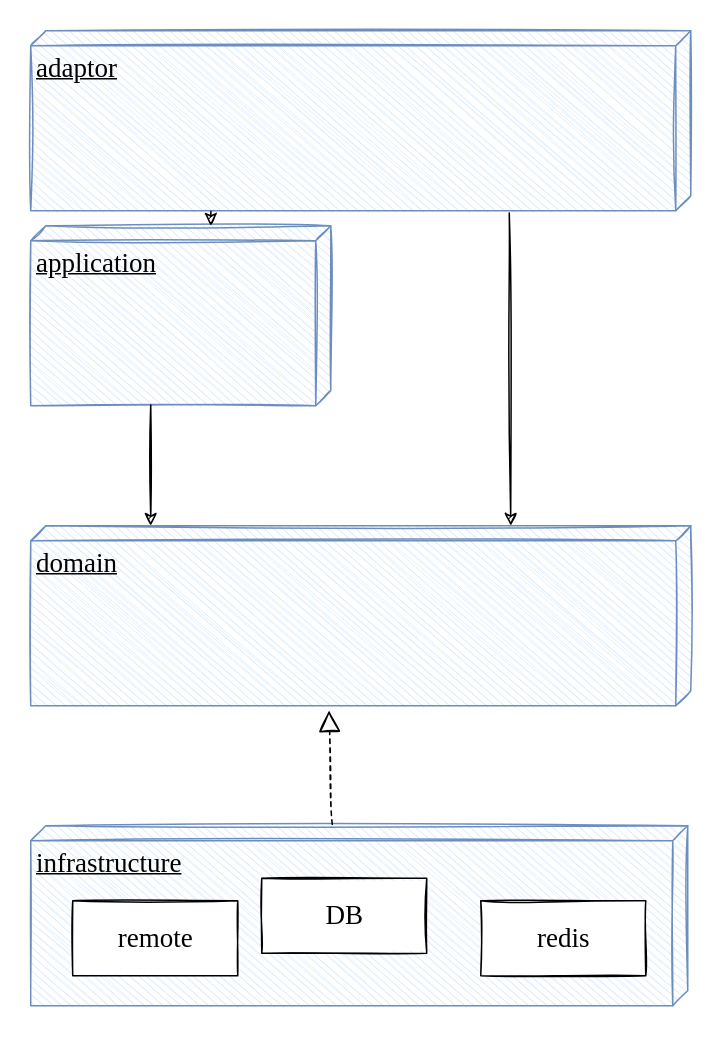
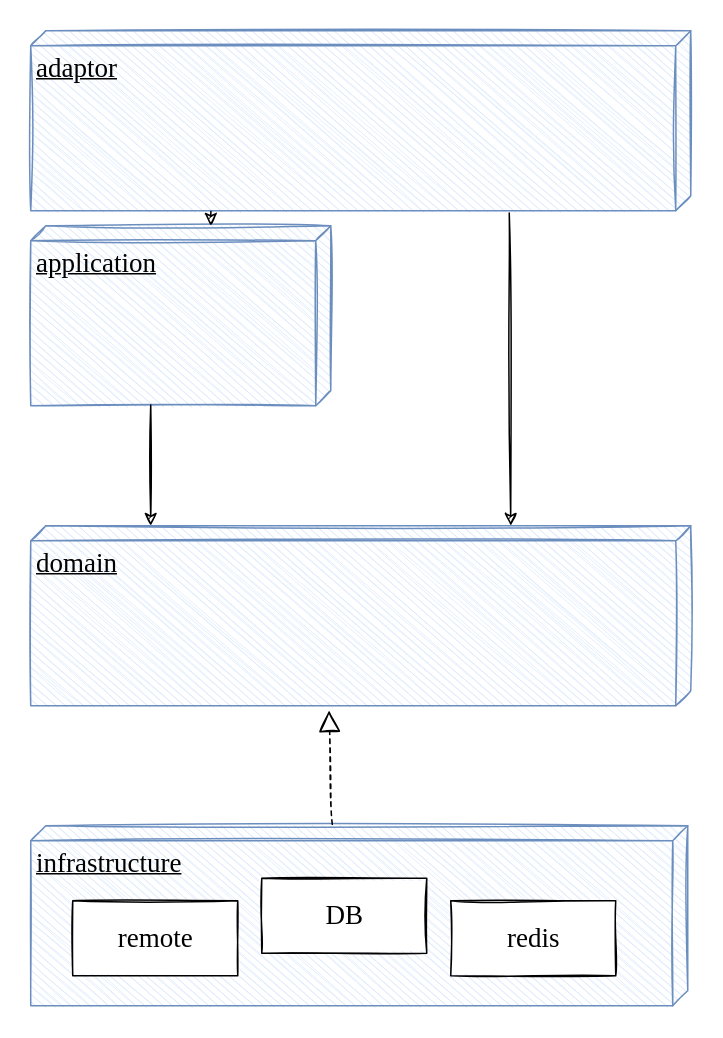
node "redis": moved (563, 938) -> (533, 938)
